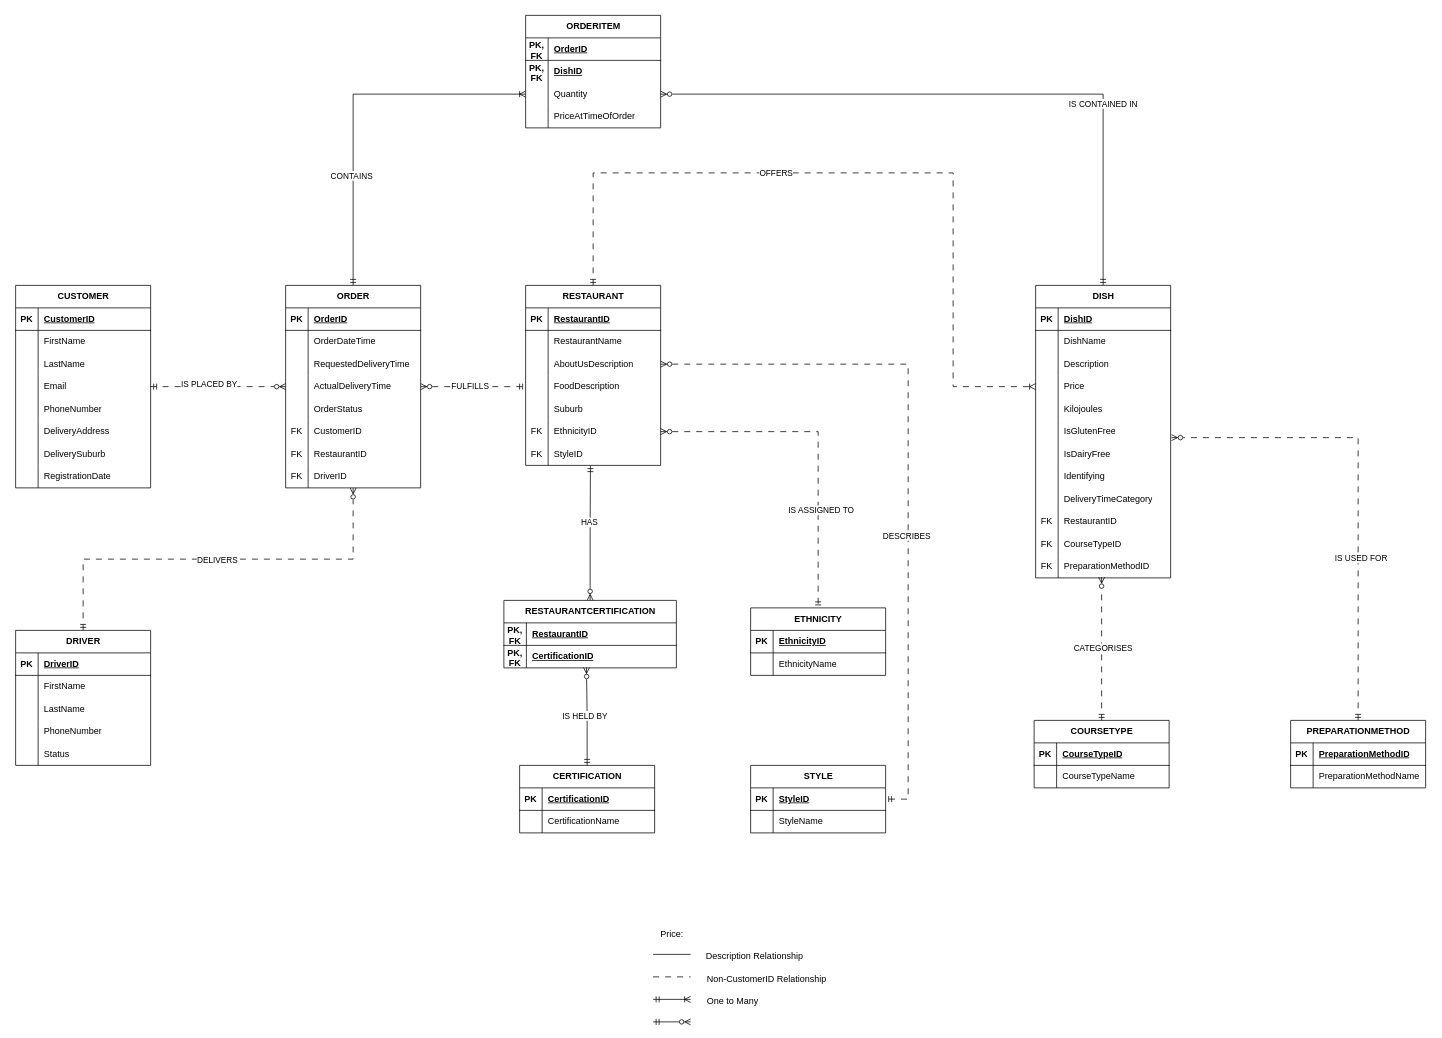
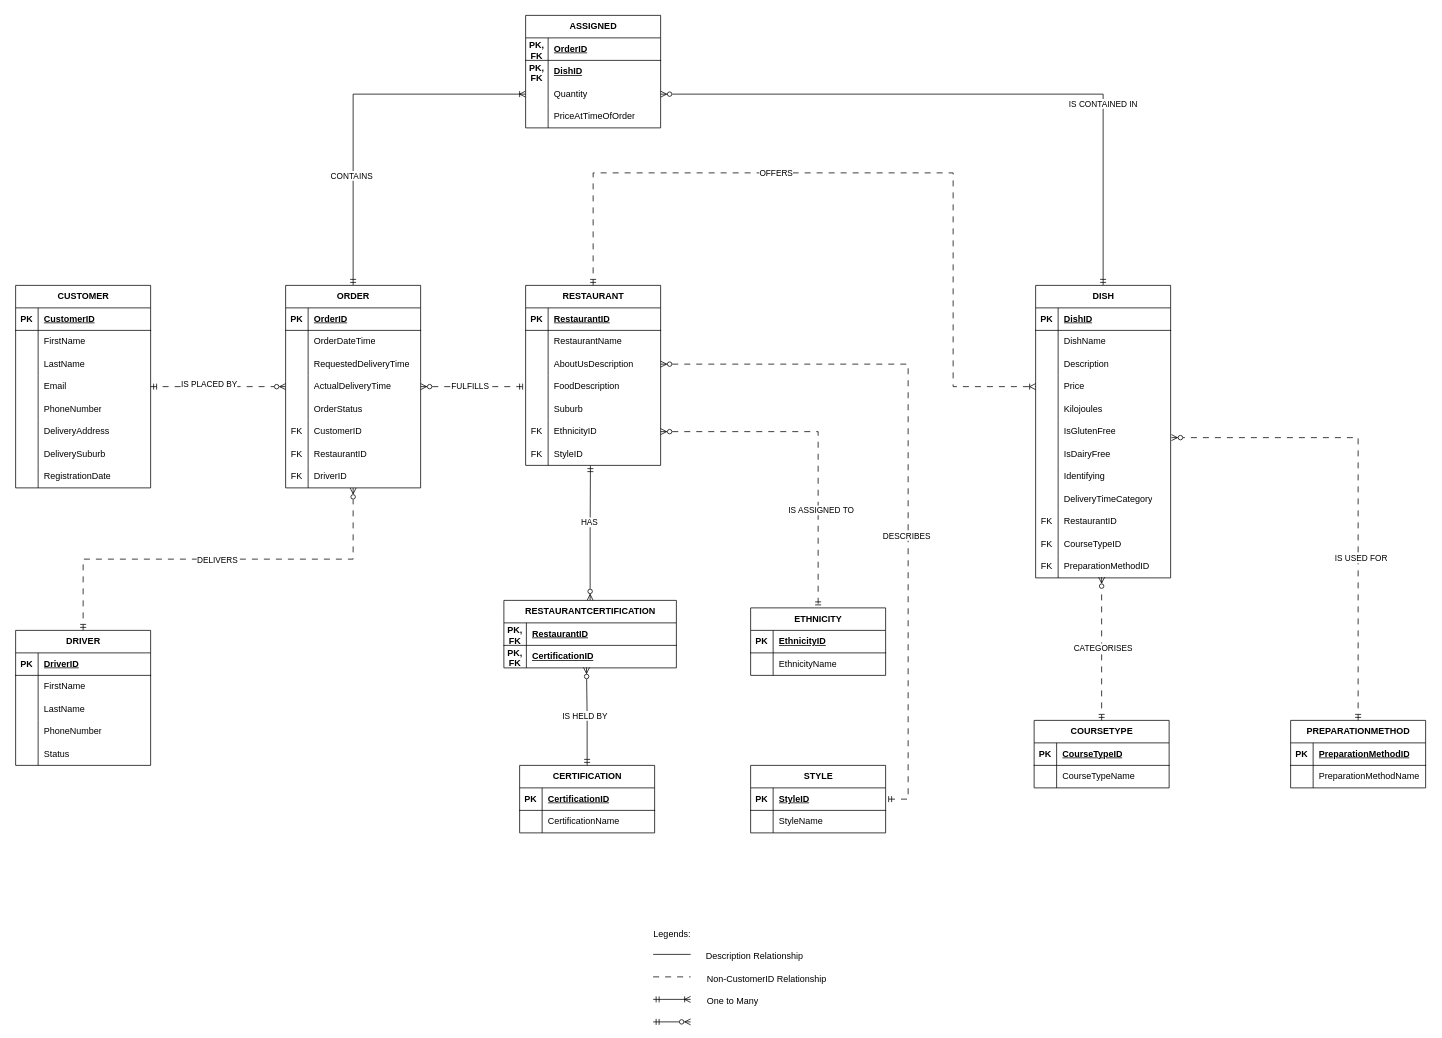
node "ORDERITEM": label "ORDERITEM" -> "ASSIGNED"
node "Price:": label "Price:" -> "Legends:"
